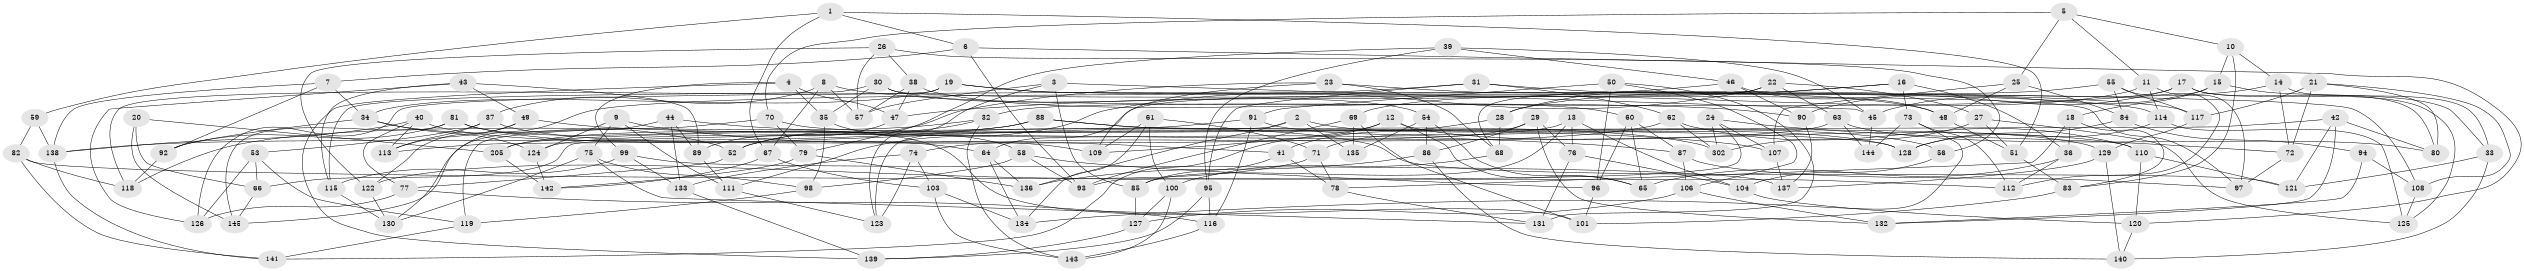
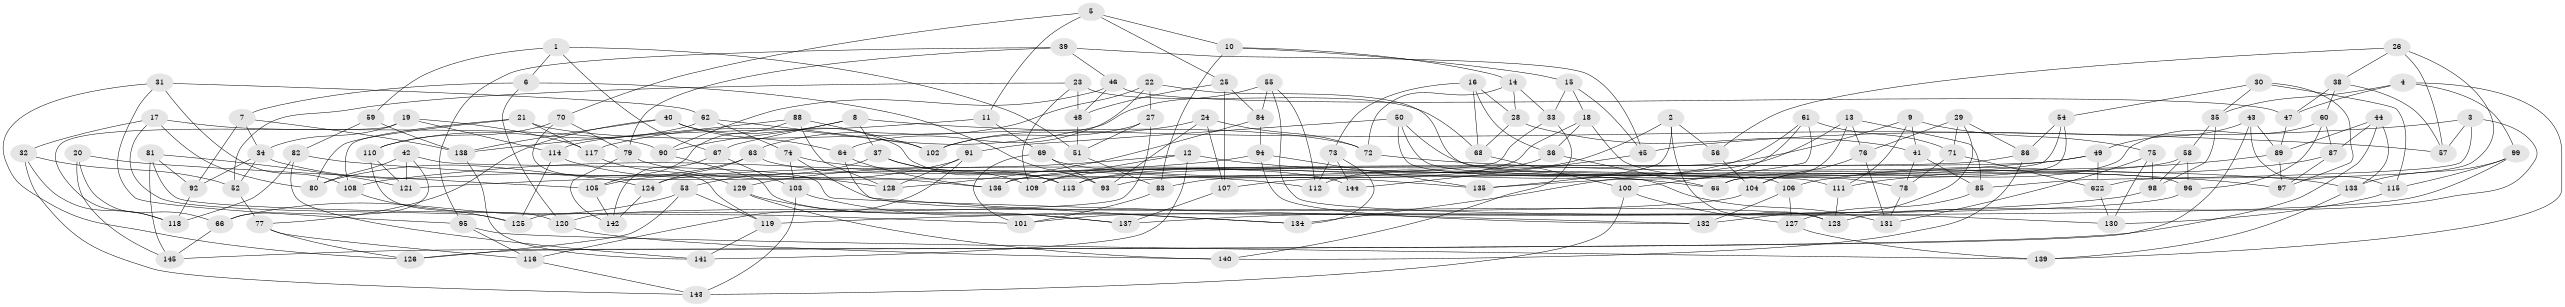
edge "11" -- "97": now "89" -- "97"
node "205": label "205" -> "105"
node "302": label "302" -> "102"
edge "94" -- "135": added
node "122": label "122" -> "622"
